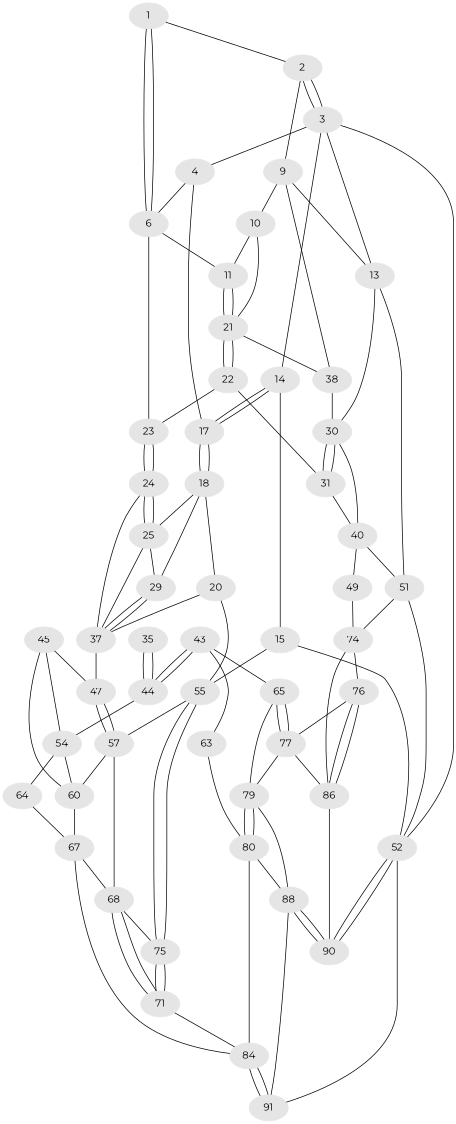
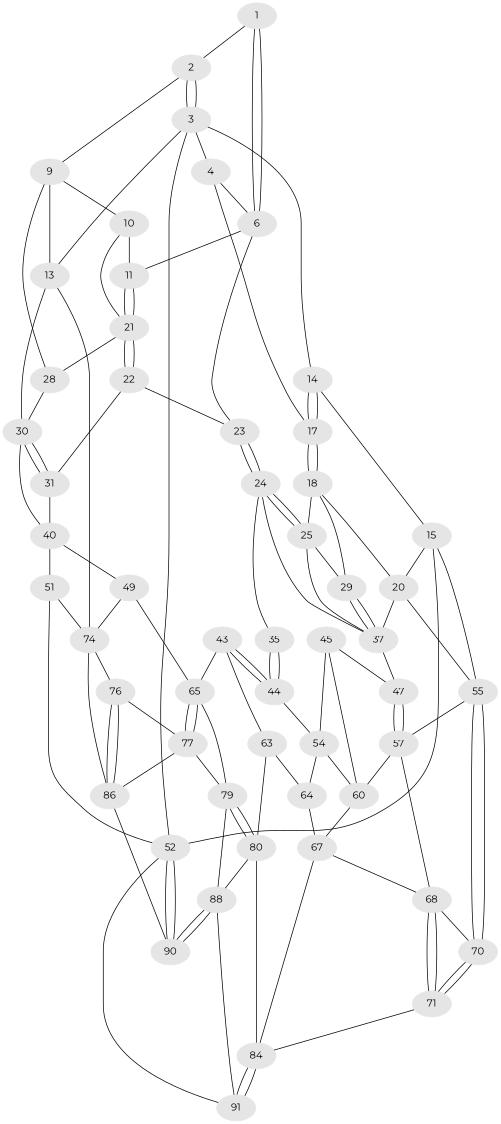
node "38": label "38" -> "28"
edge "13" -- "51": now "13" -- "74"
edge "15" -- "20": added
edge "24" -- "35": added
edge "49" -- "65": added
edge "63" -- "64": added
node "75": label "75" -> "70"
